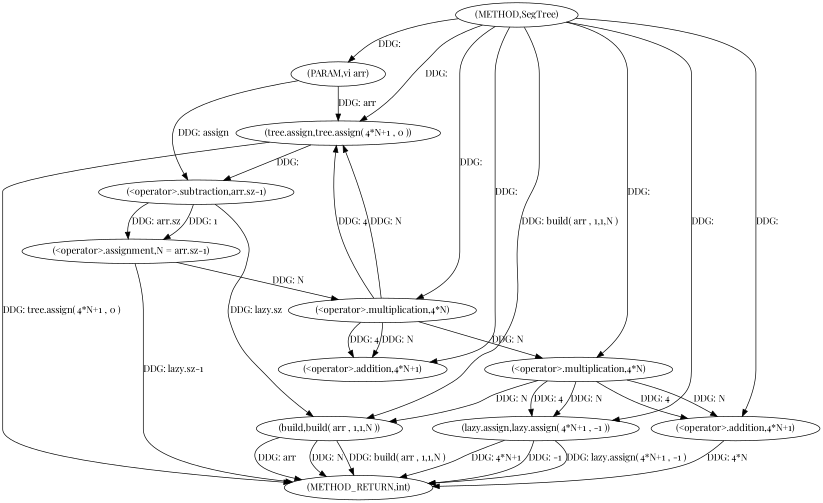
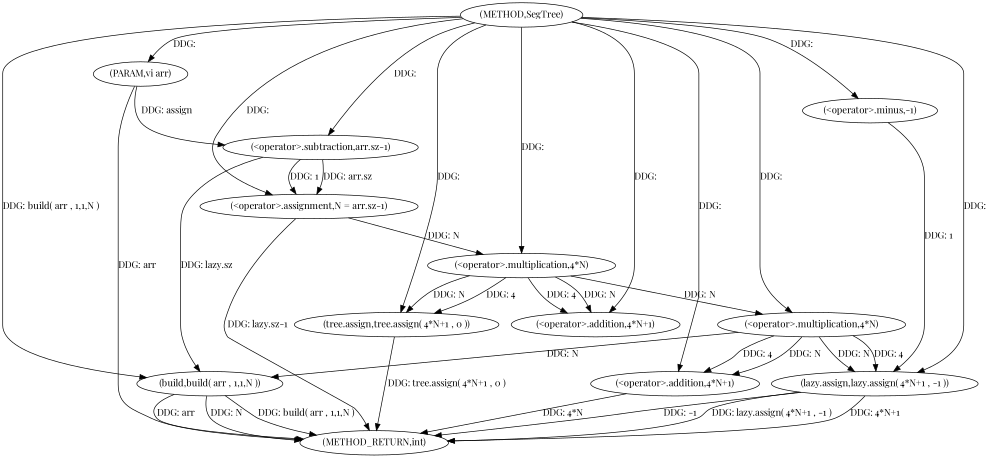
edge "(METHOD,SegTree)" -> "(<operator>.assignment,N = arr.sz-1)": added, label "DDG:"
edge "(PARAM,vi arr)" -> "(tree.assign,tree.assign( 4*N+1 , 0 ))": now "(PARAM,vi arr)" -> "(METHOD_RETURN,int)"
node "(<operator>.minus,-1)": added
edge "(tree.assign,tree.assign( 4*N+1 , 0 ))" -> "(<operator>.subtraction,arr.sz-1)": now "(METHOD,SegTree)" -> "(<operator>.subtraction,arr.sz-1)"
